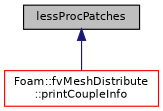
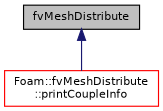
node "lessProcPatches": label "lessProcPatches" -> "fvMeshDistribute"
